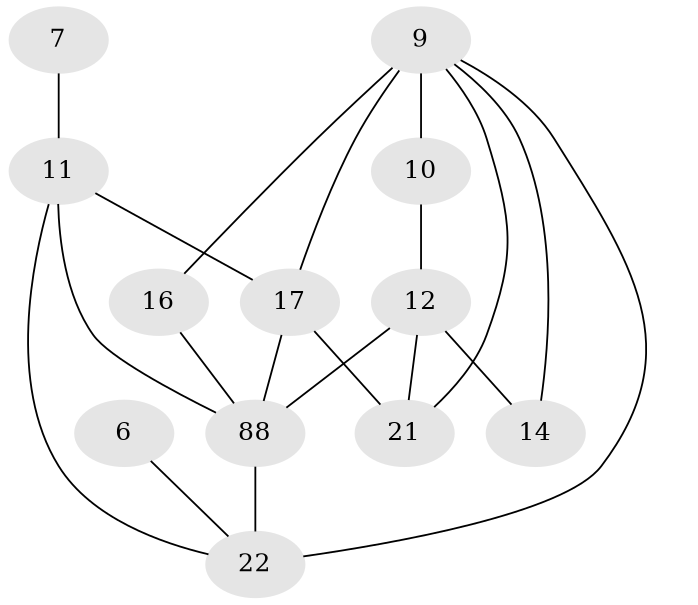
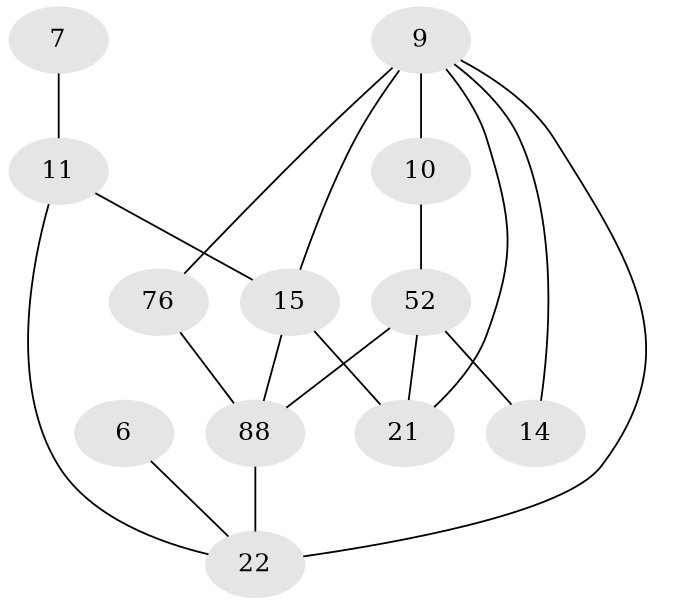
node "16": label "16" -> "76"
node "17": label "17" -> "15"
node "12": label "12" -> "52"
edge "11" -- "88": removed
